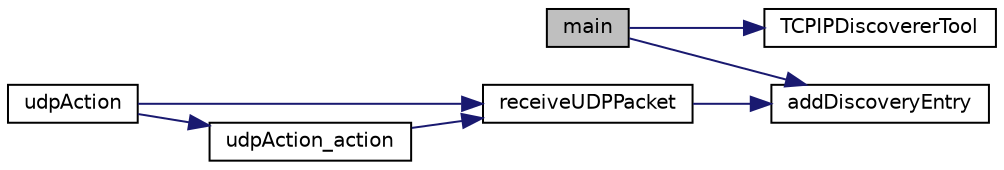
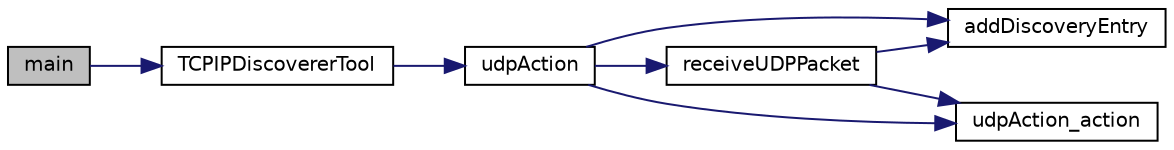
edge "main" -> "addDiscoveryEntry": now "udpAction" -> "addDiscoveryEntry"
edge "TCPIPDiscovererTool" -> "udpAction": added
edge "udpAction_action" -> "receiveUDPPacket": reversed
